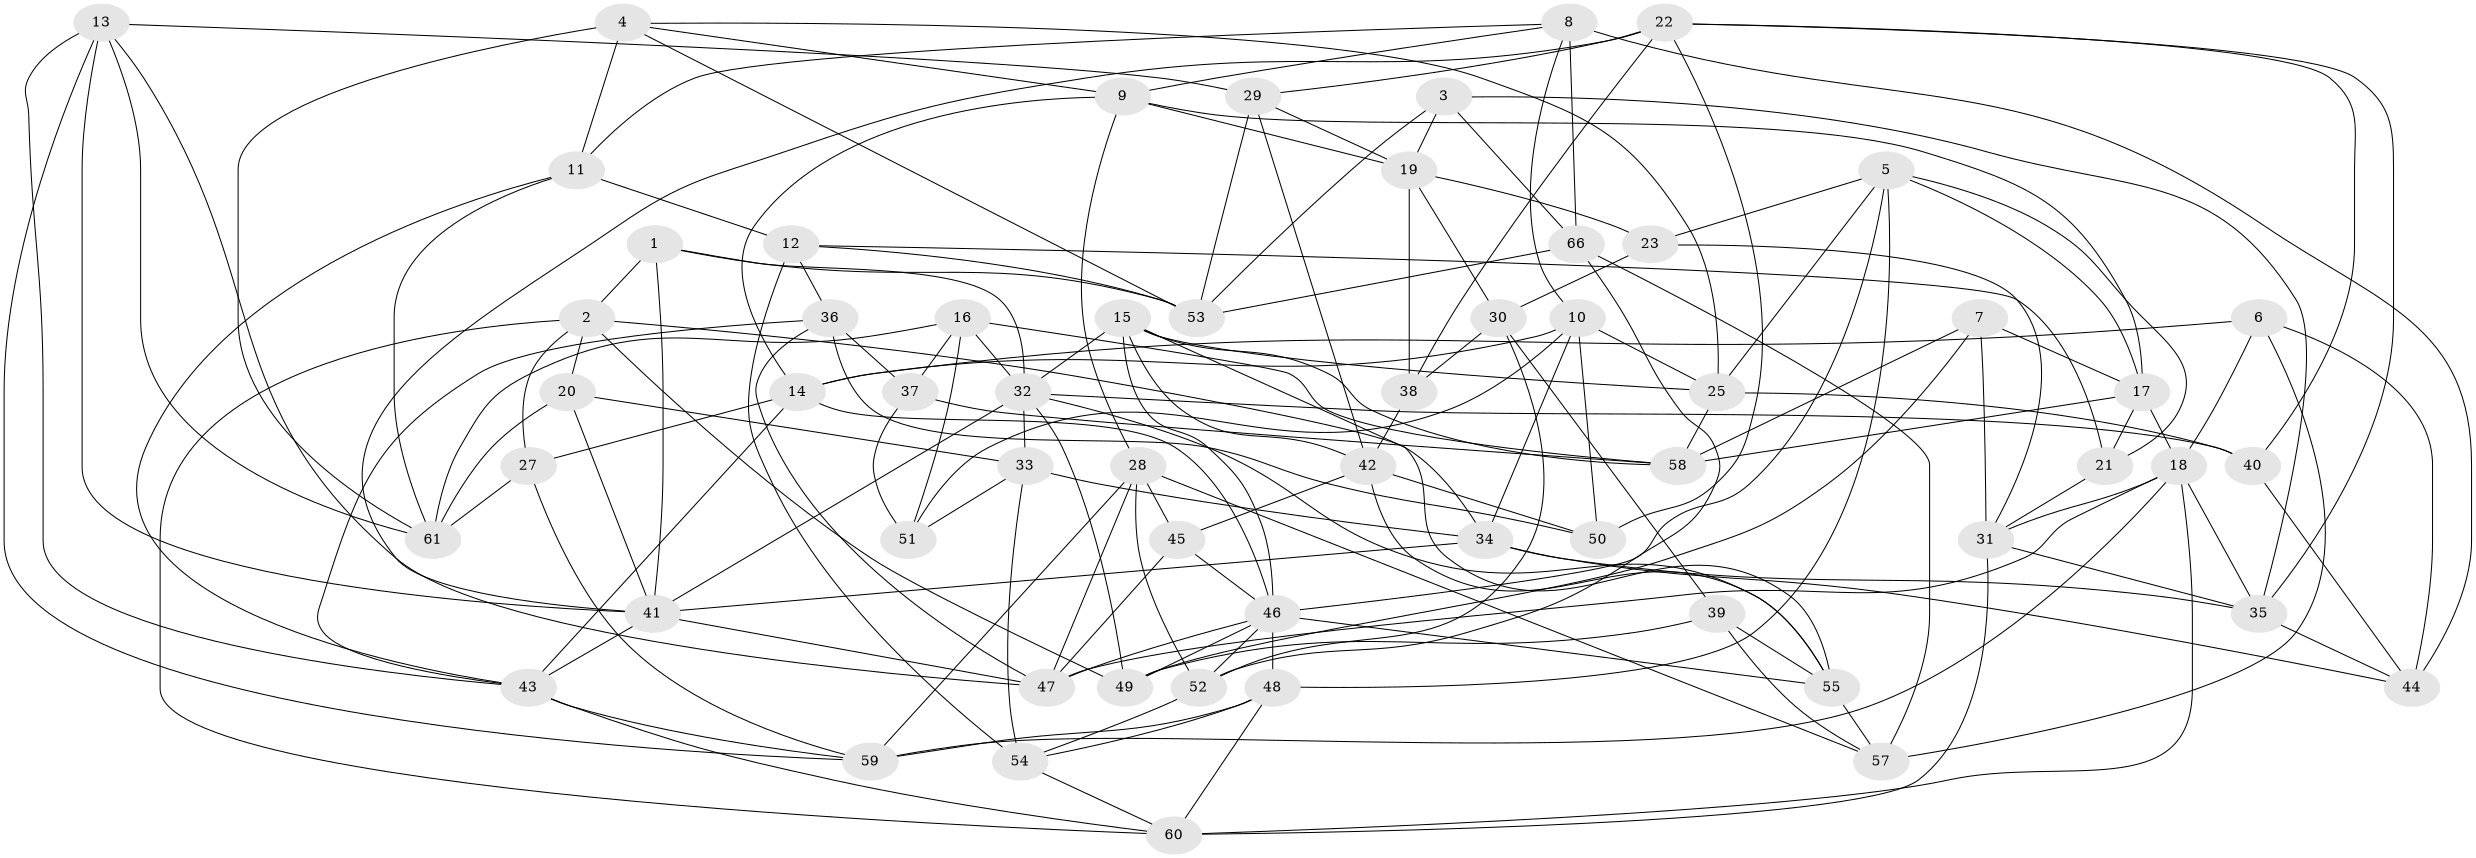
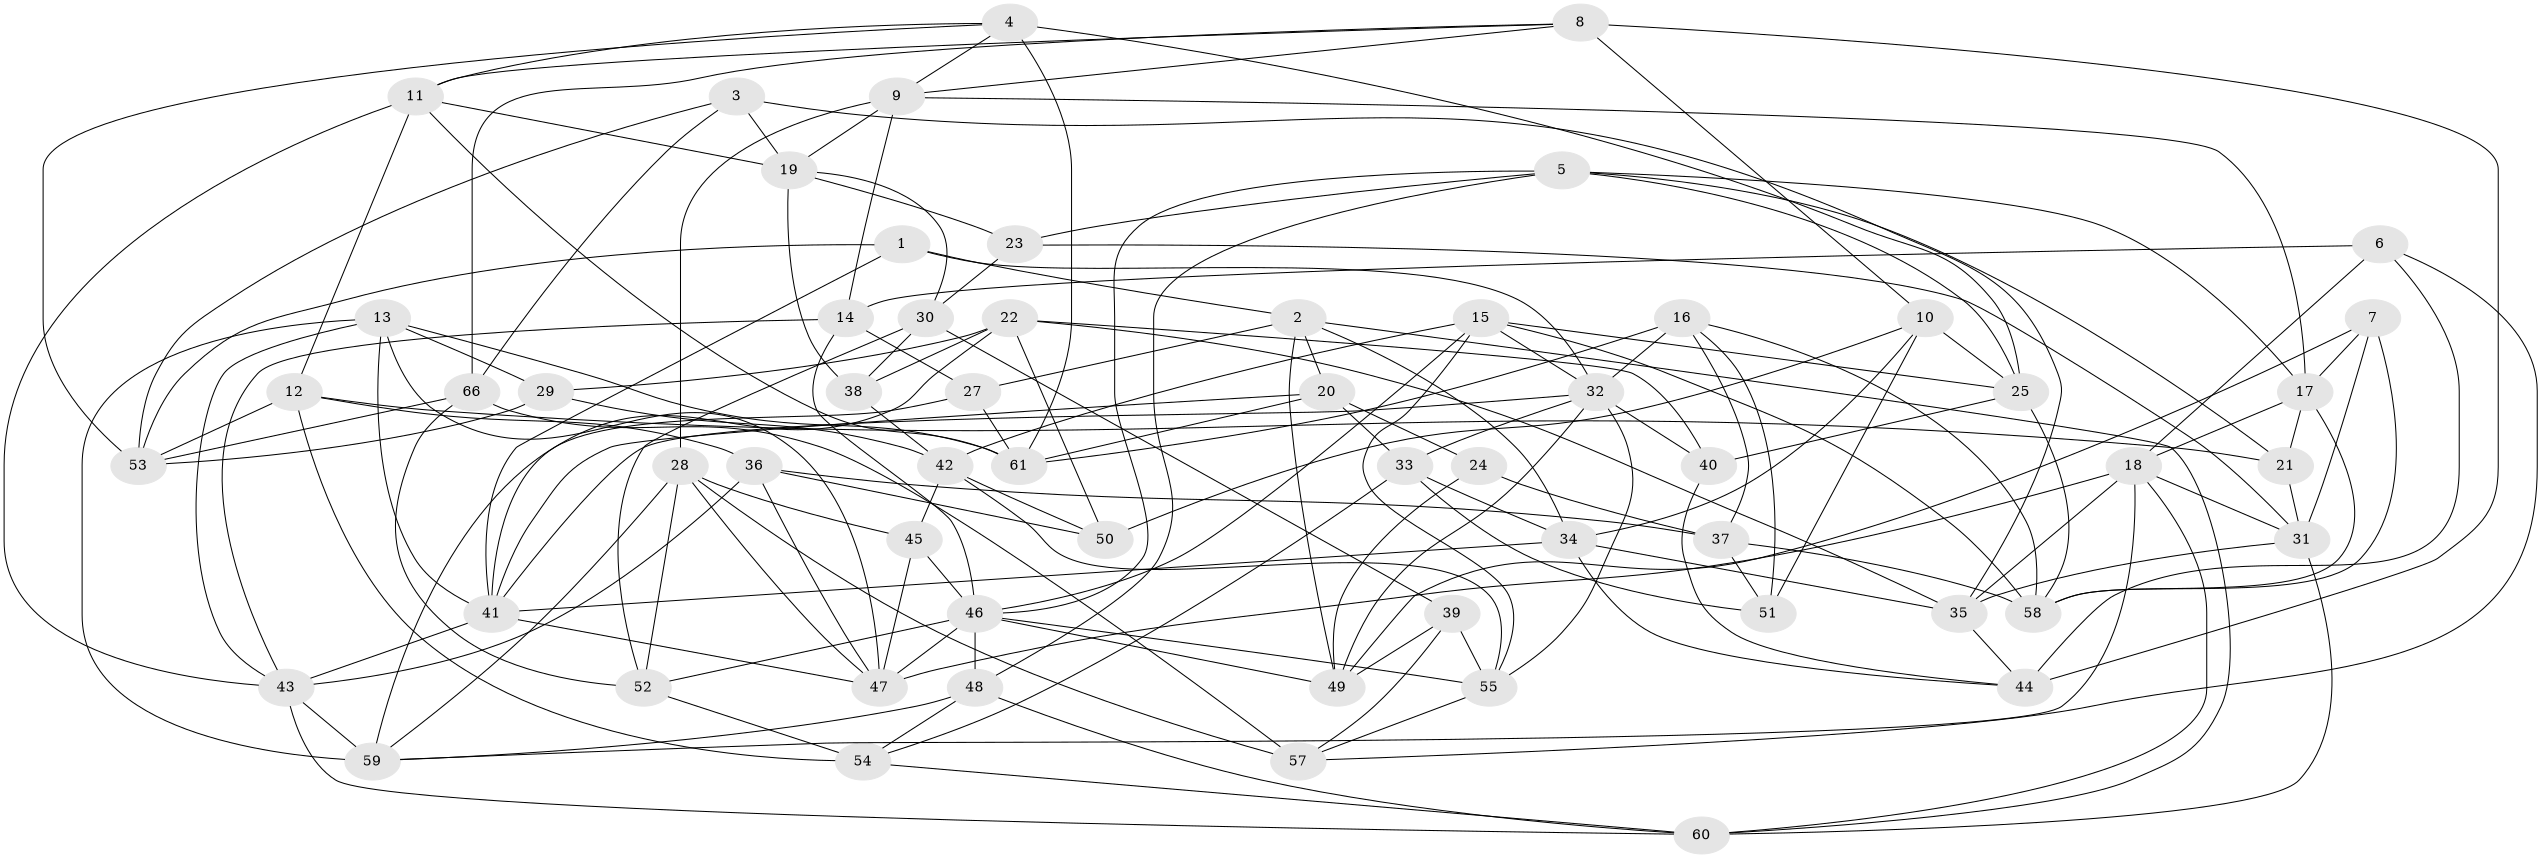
edge "29" -- "19": now "11" -- "19"
edge "10" -- "14": removed
node "24": added
